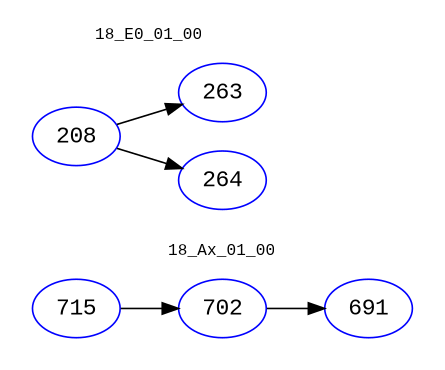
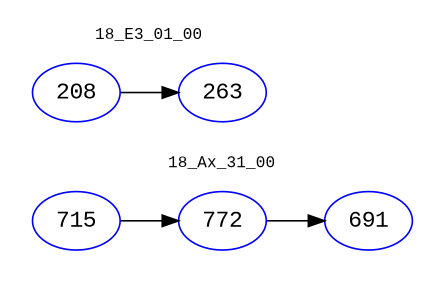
cluster "18_E0_01_00": label "18_E0_01_00" -> "18_E3_01_00"
node "264": removed
cluster "18_Ax_01_00": label "18_Ax_01_00" -> "18_Ax_31_00"
node "702": label "702" -> "772"
